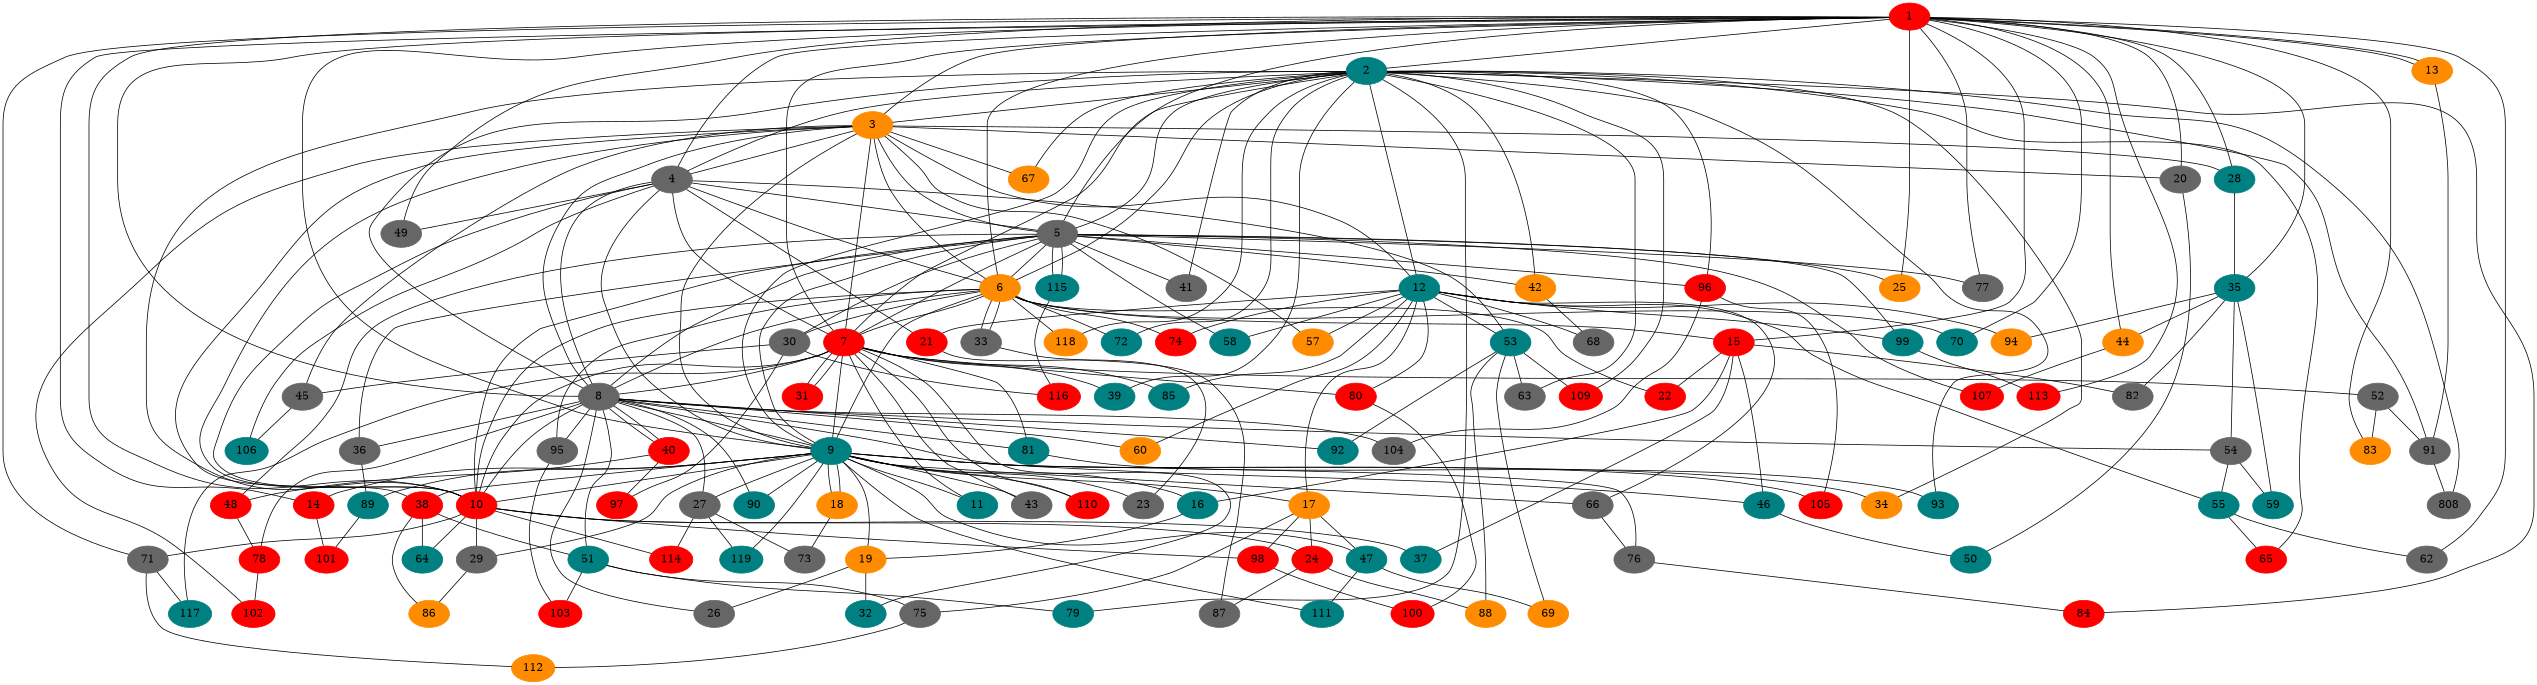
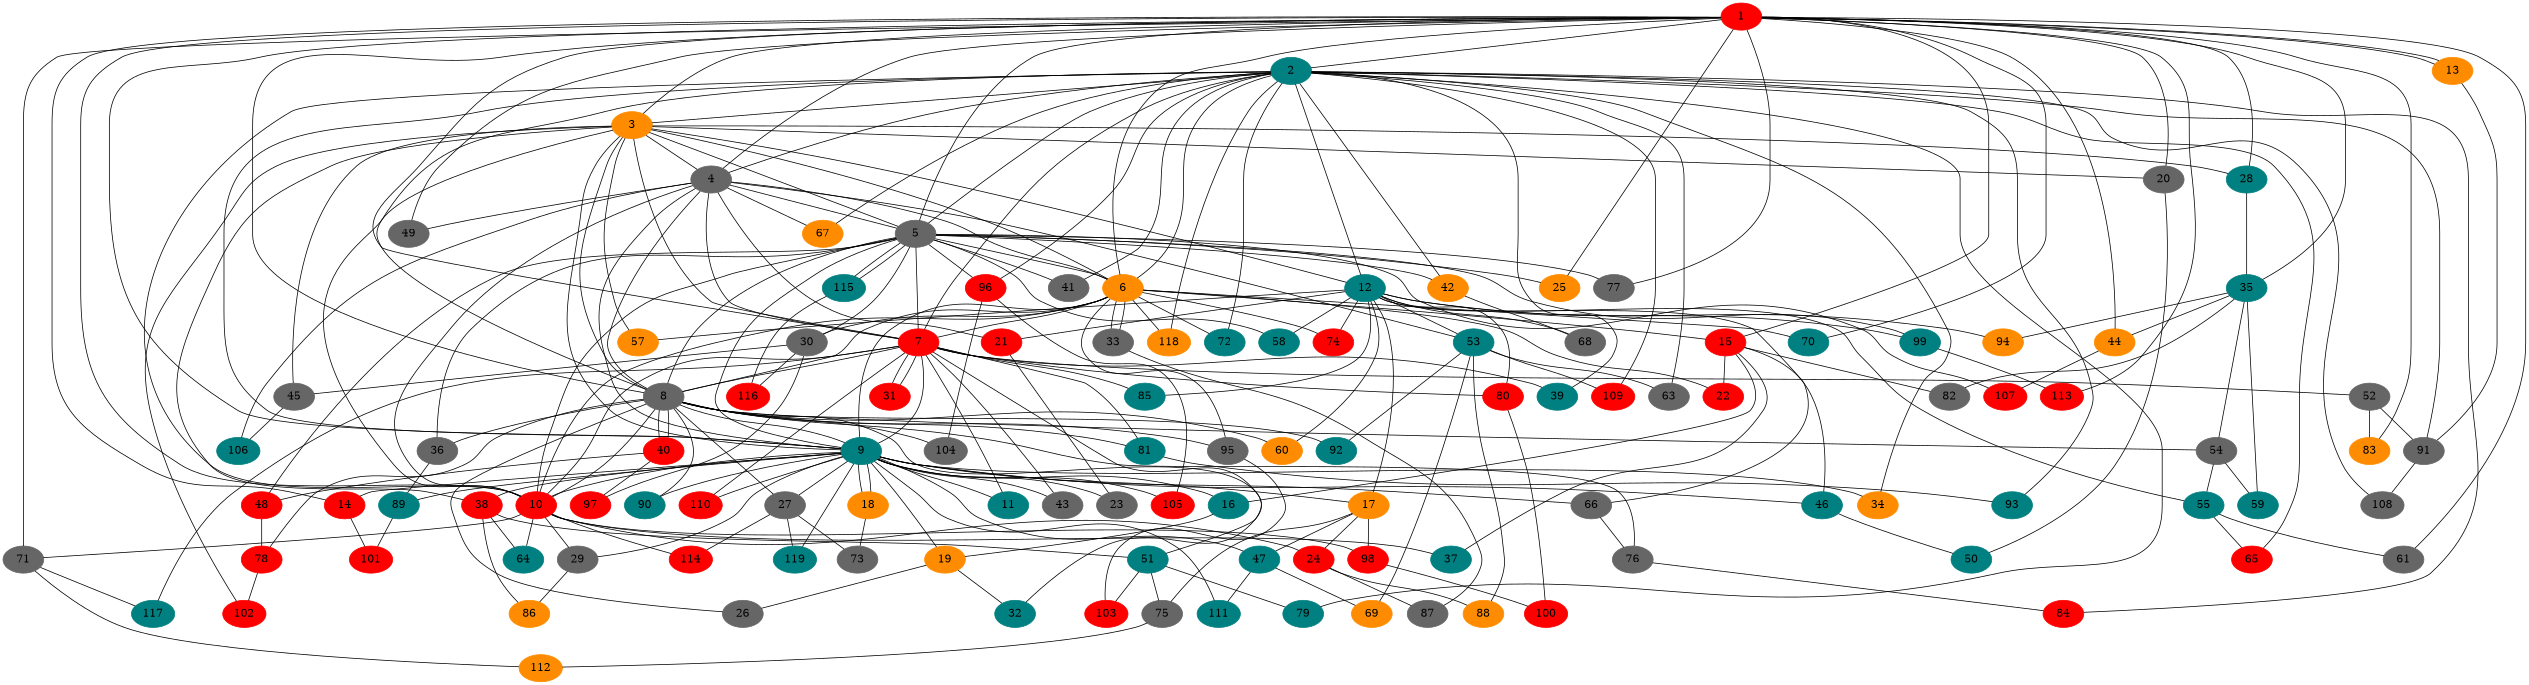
edge "3" -- "67": now "4" -- "67"
node "808": label "808" -> "108"
node "62": label "62" -> "61"
